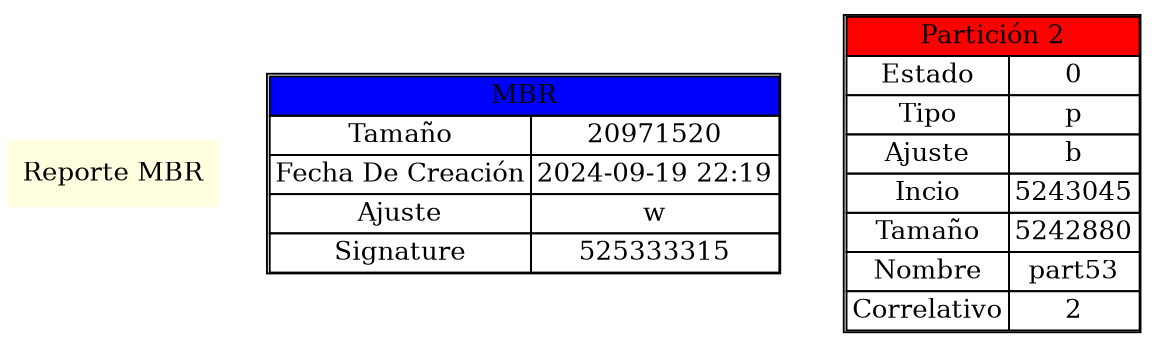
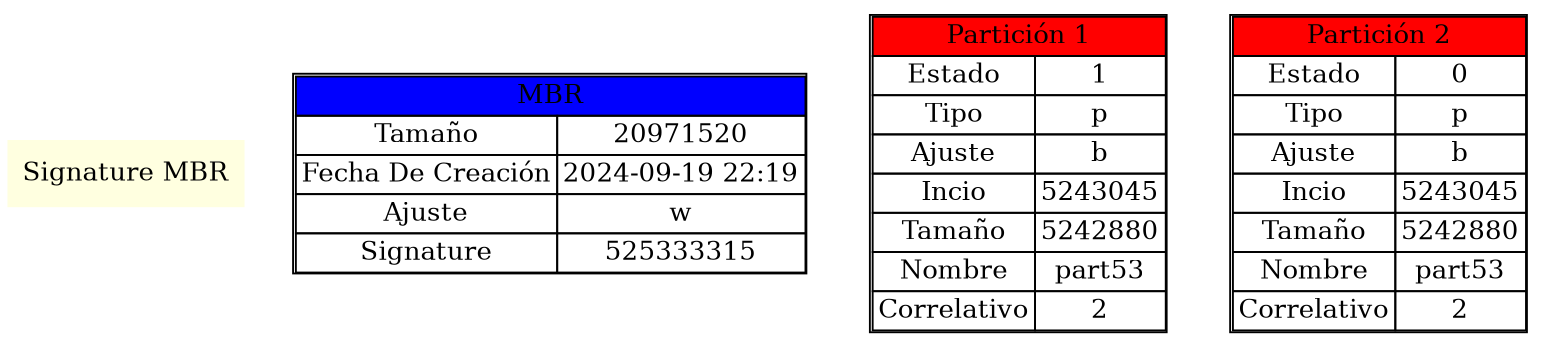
node "Reporte MBR": label "Reporte MBR" -> "Signature MBR"
node "Partición 1": added
